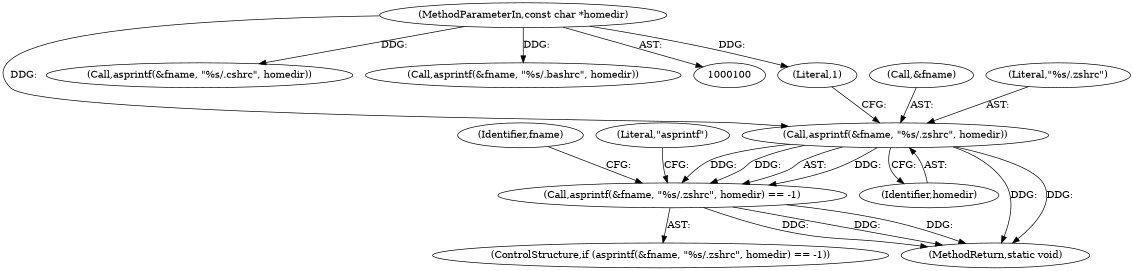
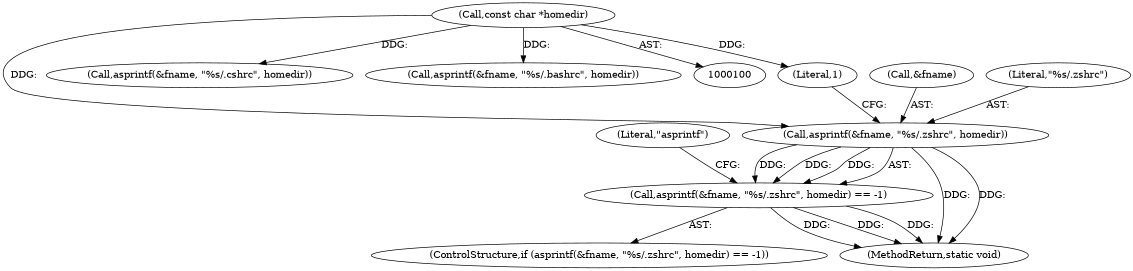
node "(MethodParameterIn,const char *homedir)": label "(MethodParameterIn,const char *homedir)" -> "(Call,const char *homedir)"
node "(Identifier,fname)": removed
node "(Identifier,homedir)": removed
